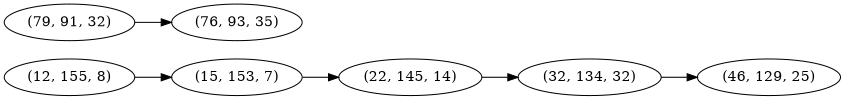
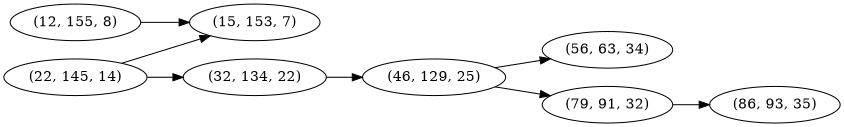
node "(76, 93, 35)": label "(76, 93, 35)" -> "(86, 93, 35)"
node "(56, 63, 34)": added
edge "(15, 153, 7)" -> "(22, 145, 14)": reversed
node "(32, 134, 32)": label "(32, 134, 32)" -> "(32, 134, 22)"
edge "(46, 129, 25)" -> "(79, 91, 32)": added
